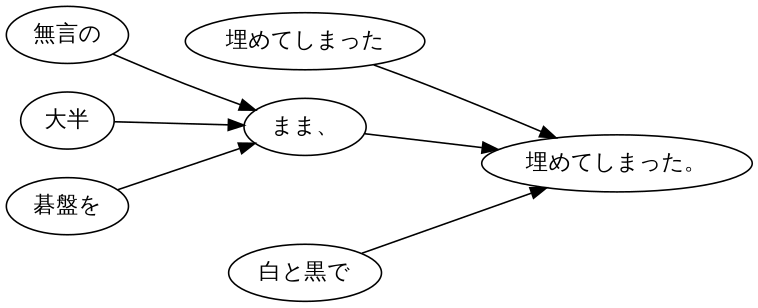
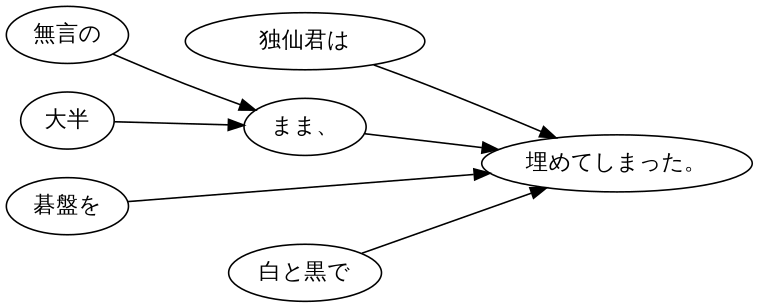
node "埋めてしまった": label "埋めてしまった" -> "独仙君は"
edge "碁盤を" -> "まま、": now "碁盤を" -> "埋めてしまった。"
